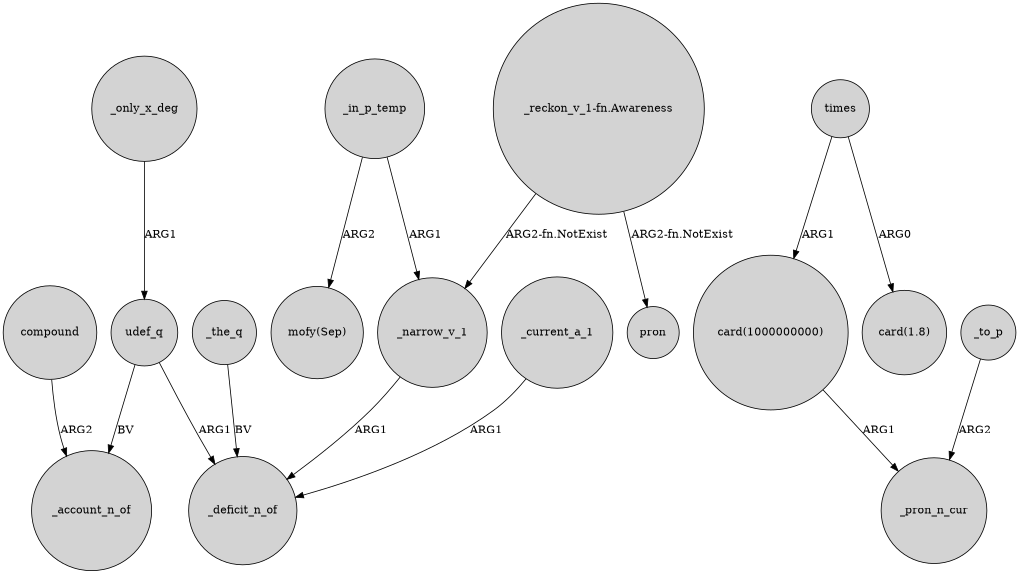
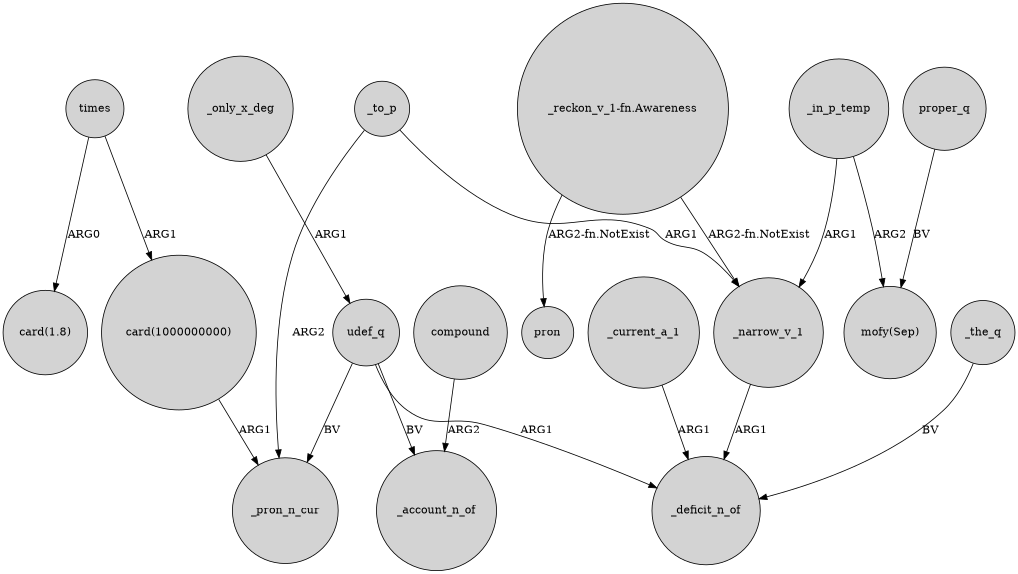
node "proper_q": added
edge "_to_p" -> "_narrow_v_1": added, label "ARG1"
edge "udef_q" -> "_pron_n_cur": added, label "BV"
